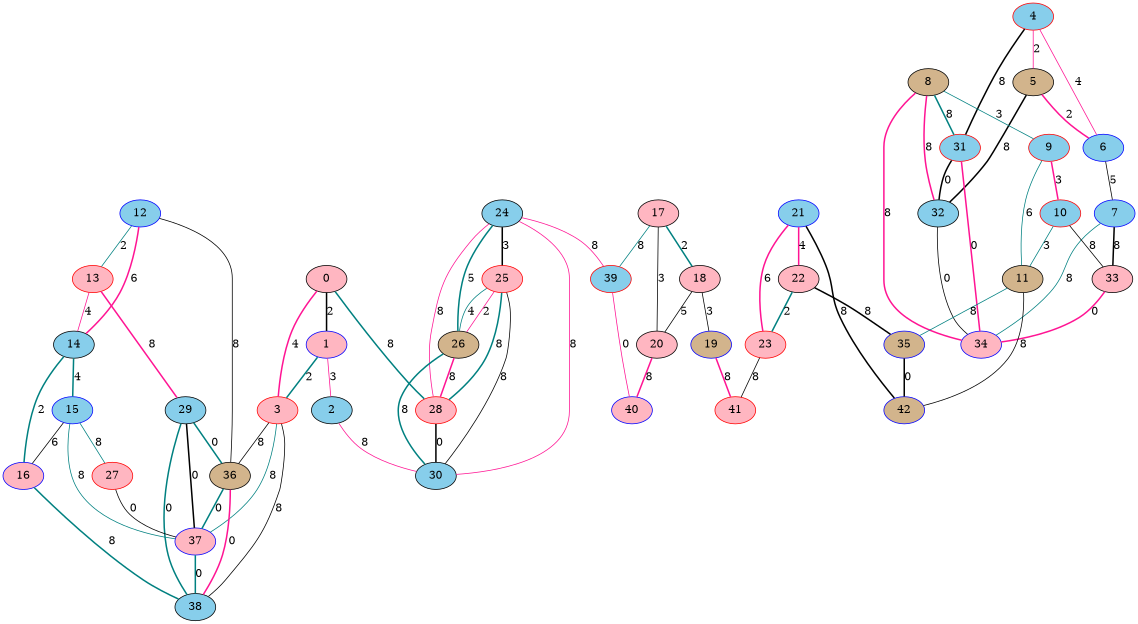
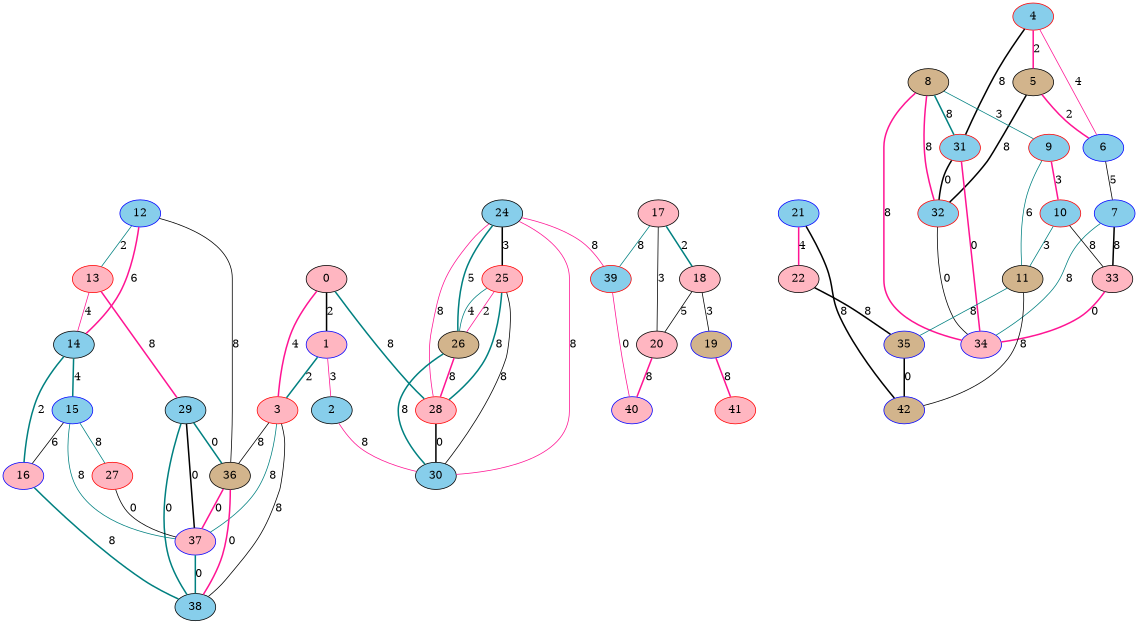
edge "4" -- "5": style solid -> bold
node "32": color black -> red
node "23": removed
edge "36" -- "37": color teal -> deeppink
